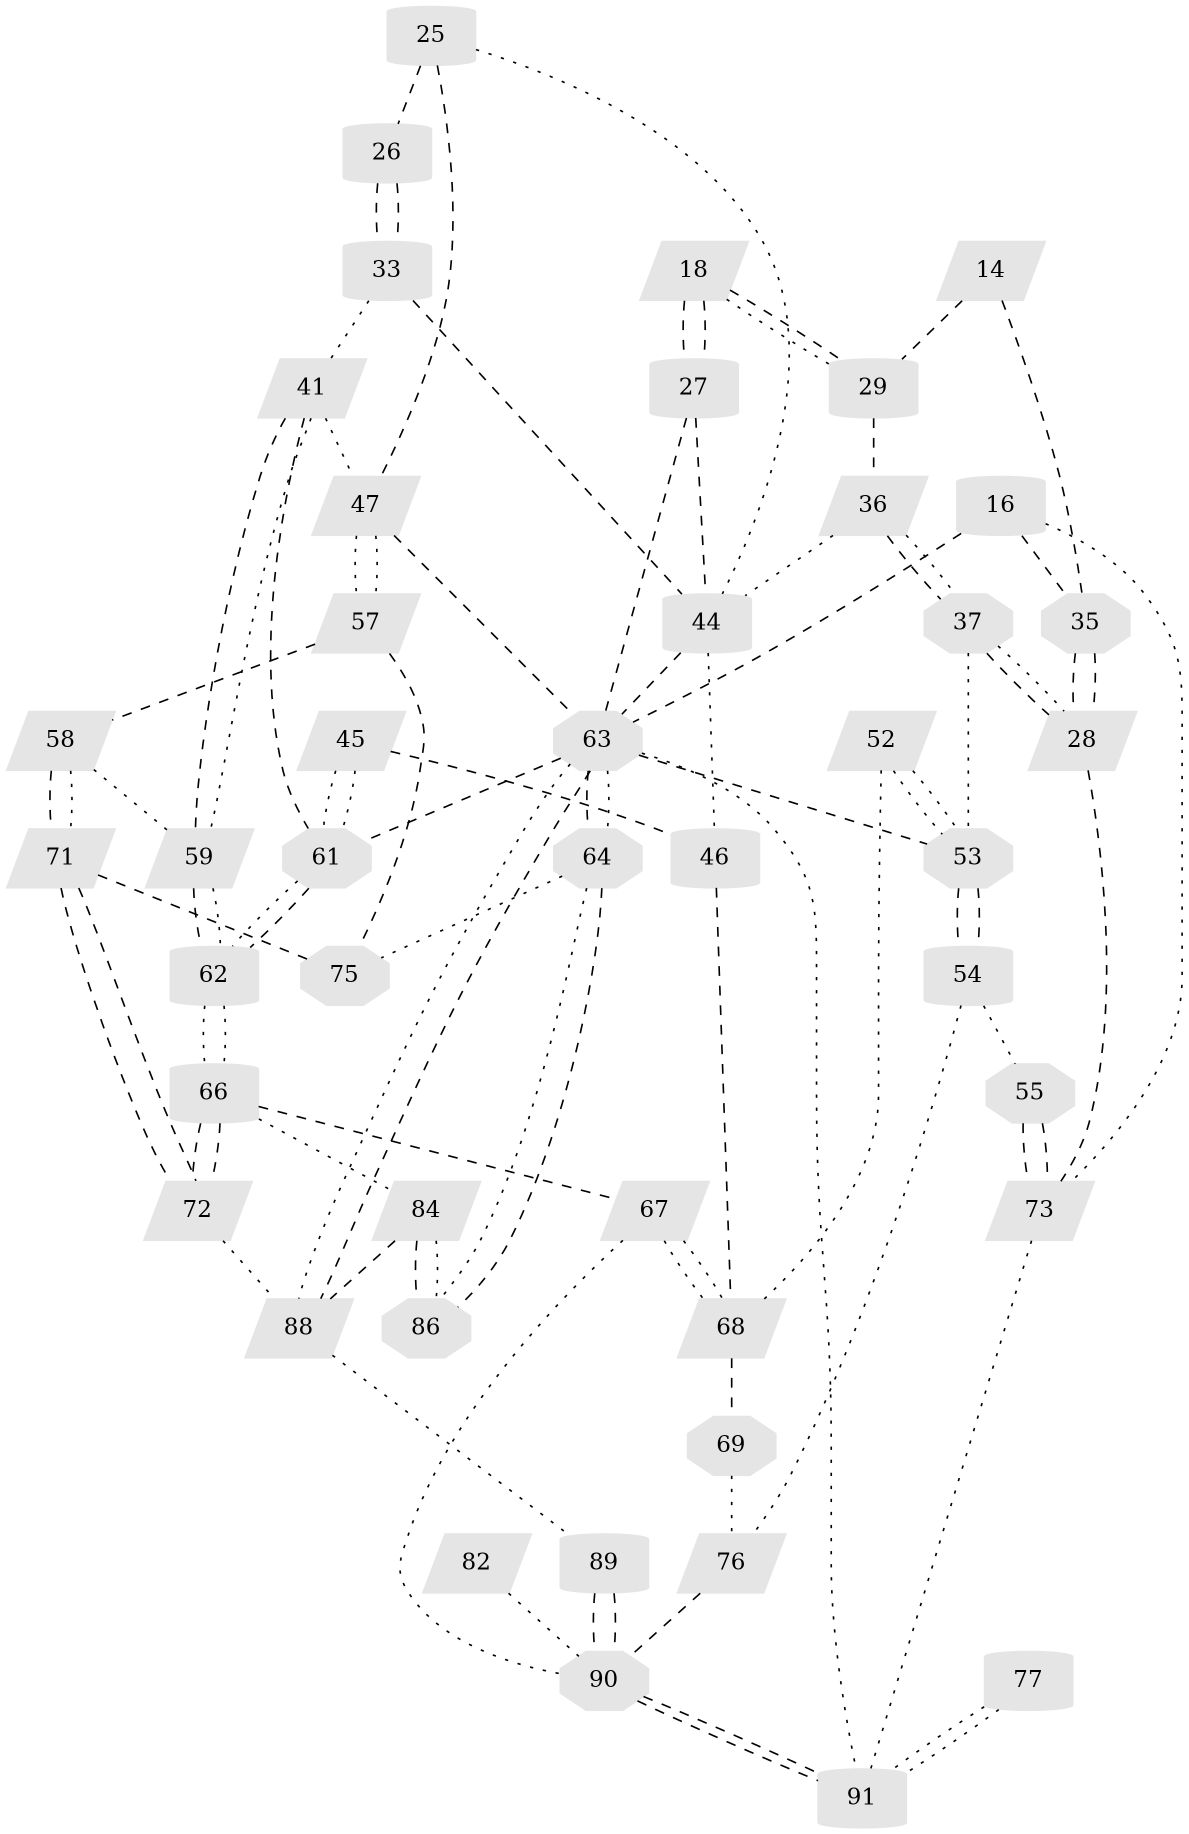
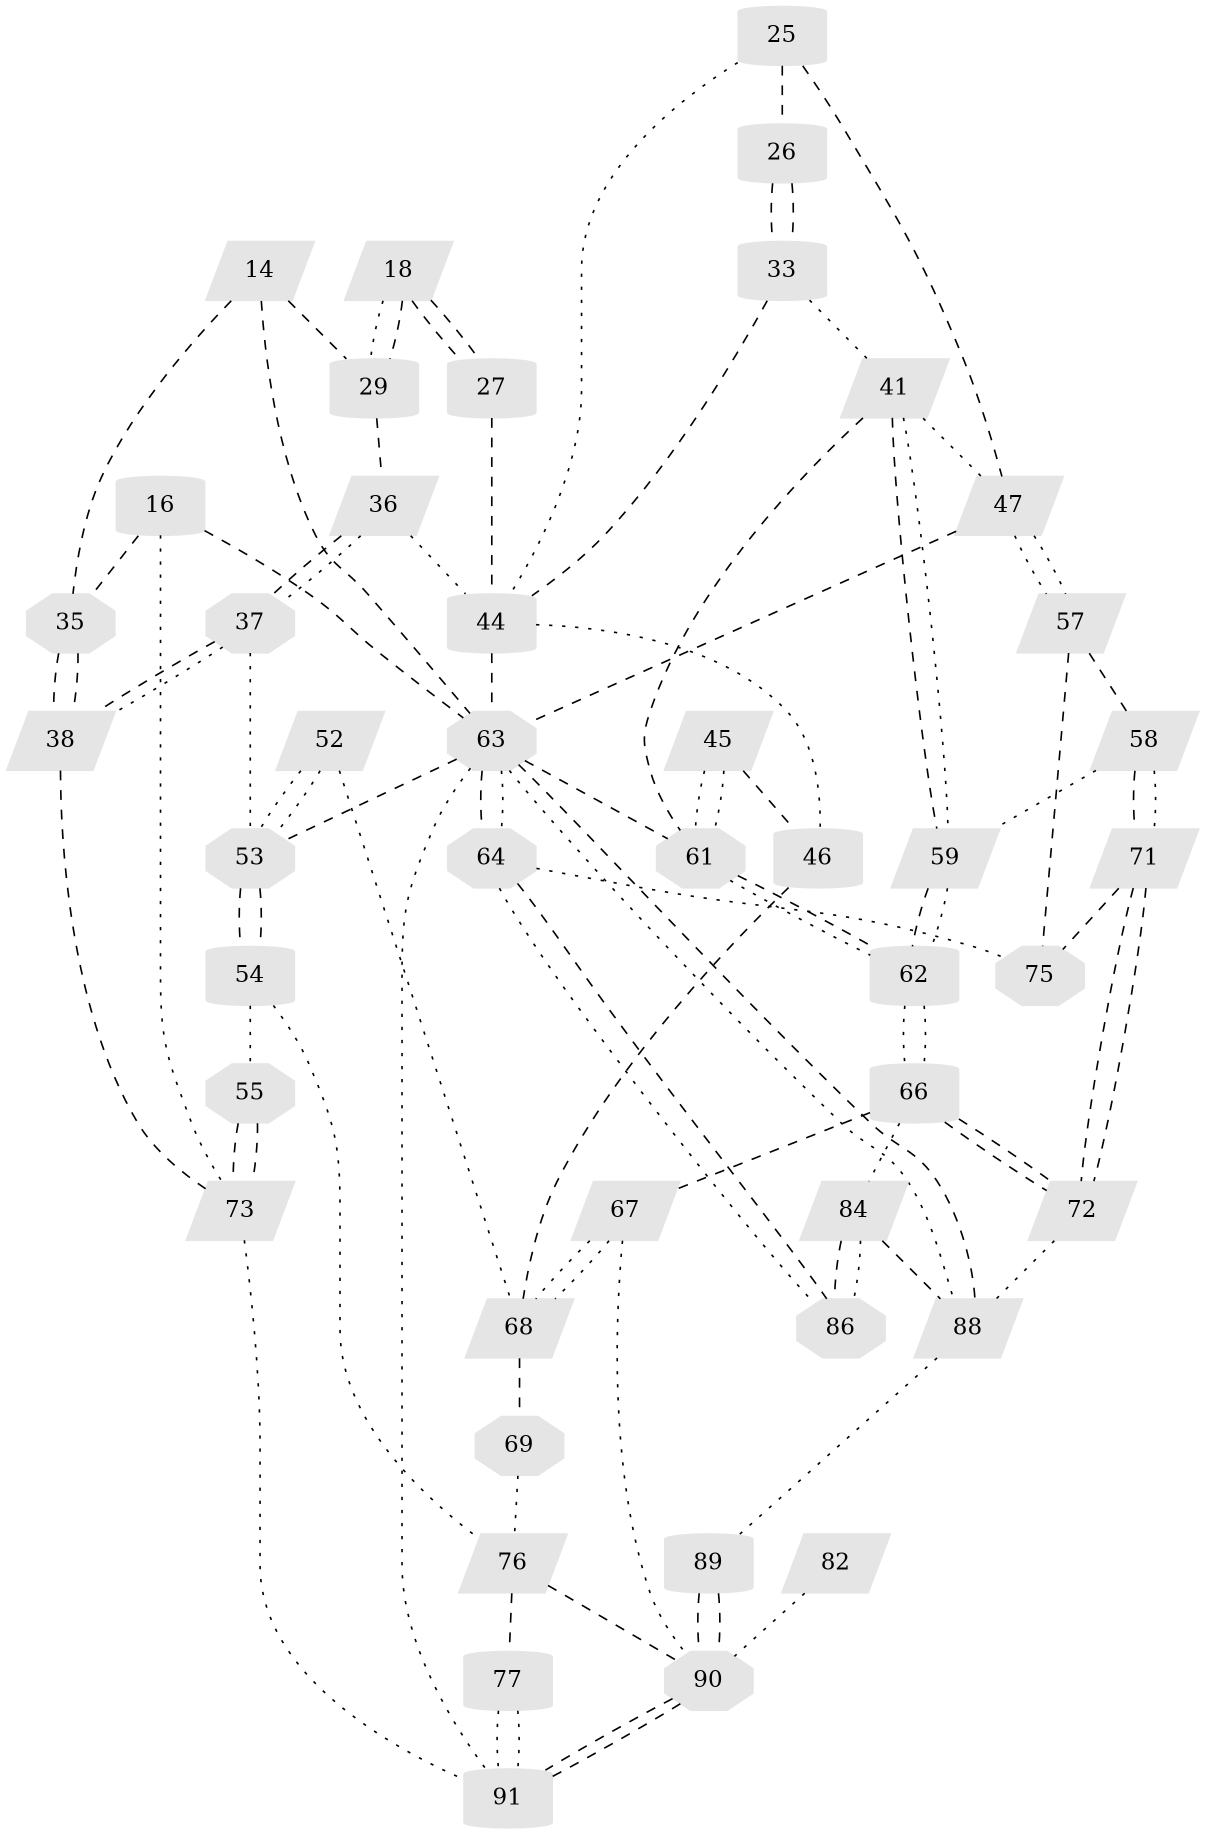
edge "27" -- "63": now "14" -- "63"
node "28": label "28" -> "38"
edge "76" -- "77": added
